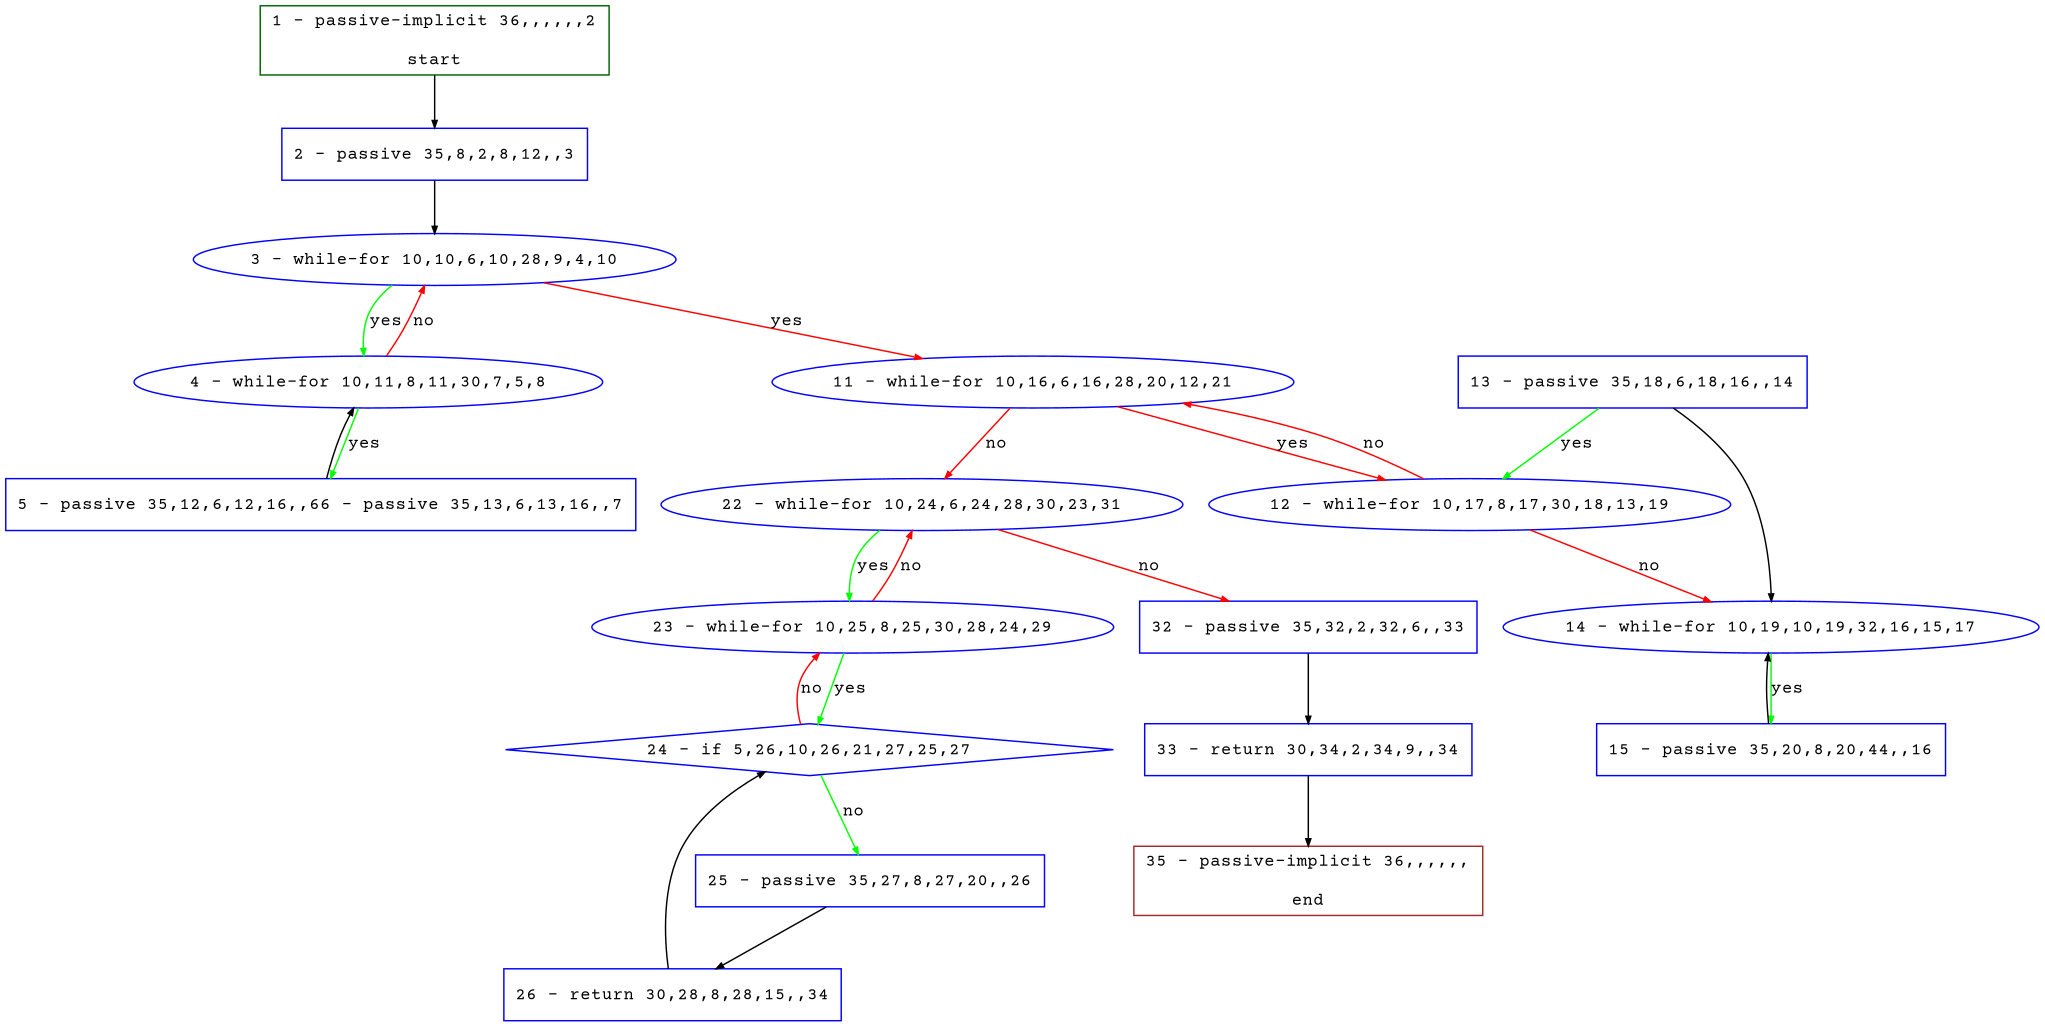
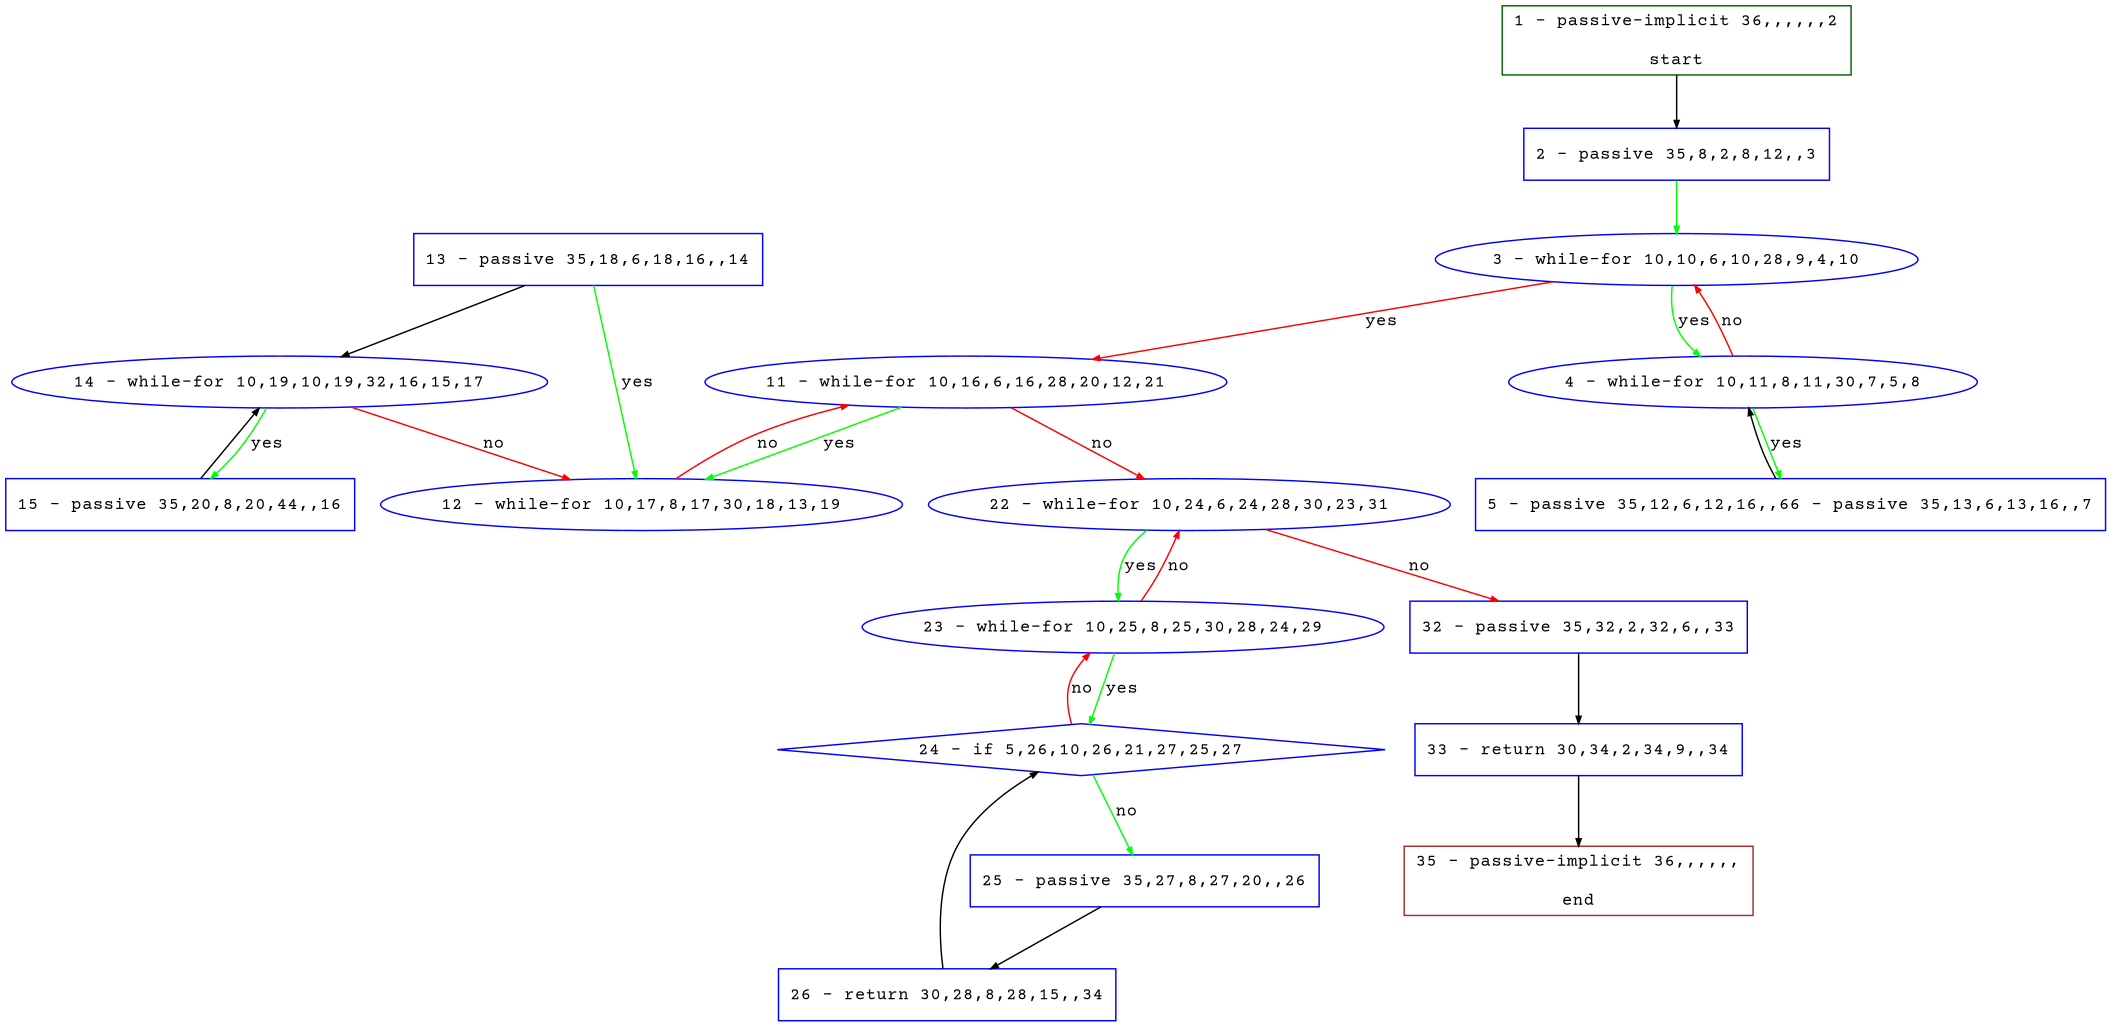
edge "2 - passive 35,8,2,8,12,,3" -> "3 - while-for 10,10,6,10,28,9,4,10": color #000000 -> #00ff00
edge "11 - while-for 10,16,6,16,28,20,12,21" -> "12 - while-for 10,17,8,17,30,18,13,19": color #ff0000 -> #00ff00
edge "12 - while-for 10,17,8,17,30,18,13,19" -> "14 - while-for 10,19,10,19,32,16,15,17": reversed
